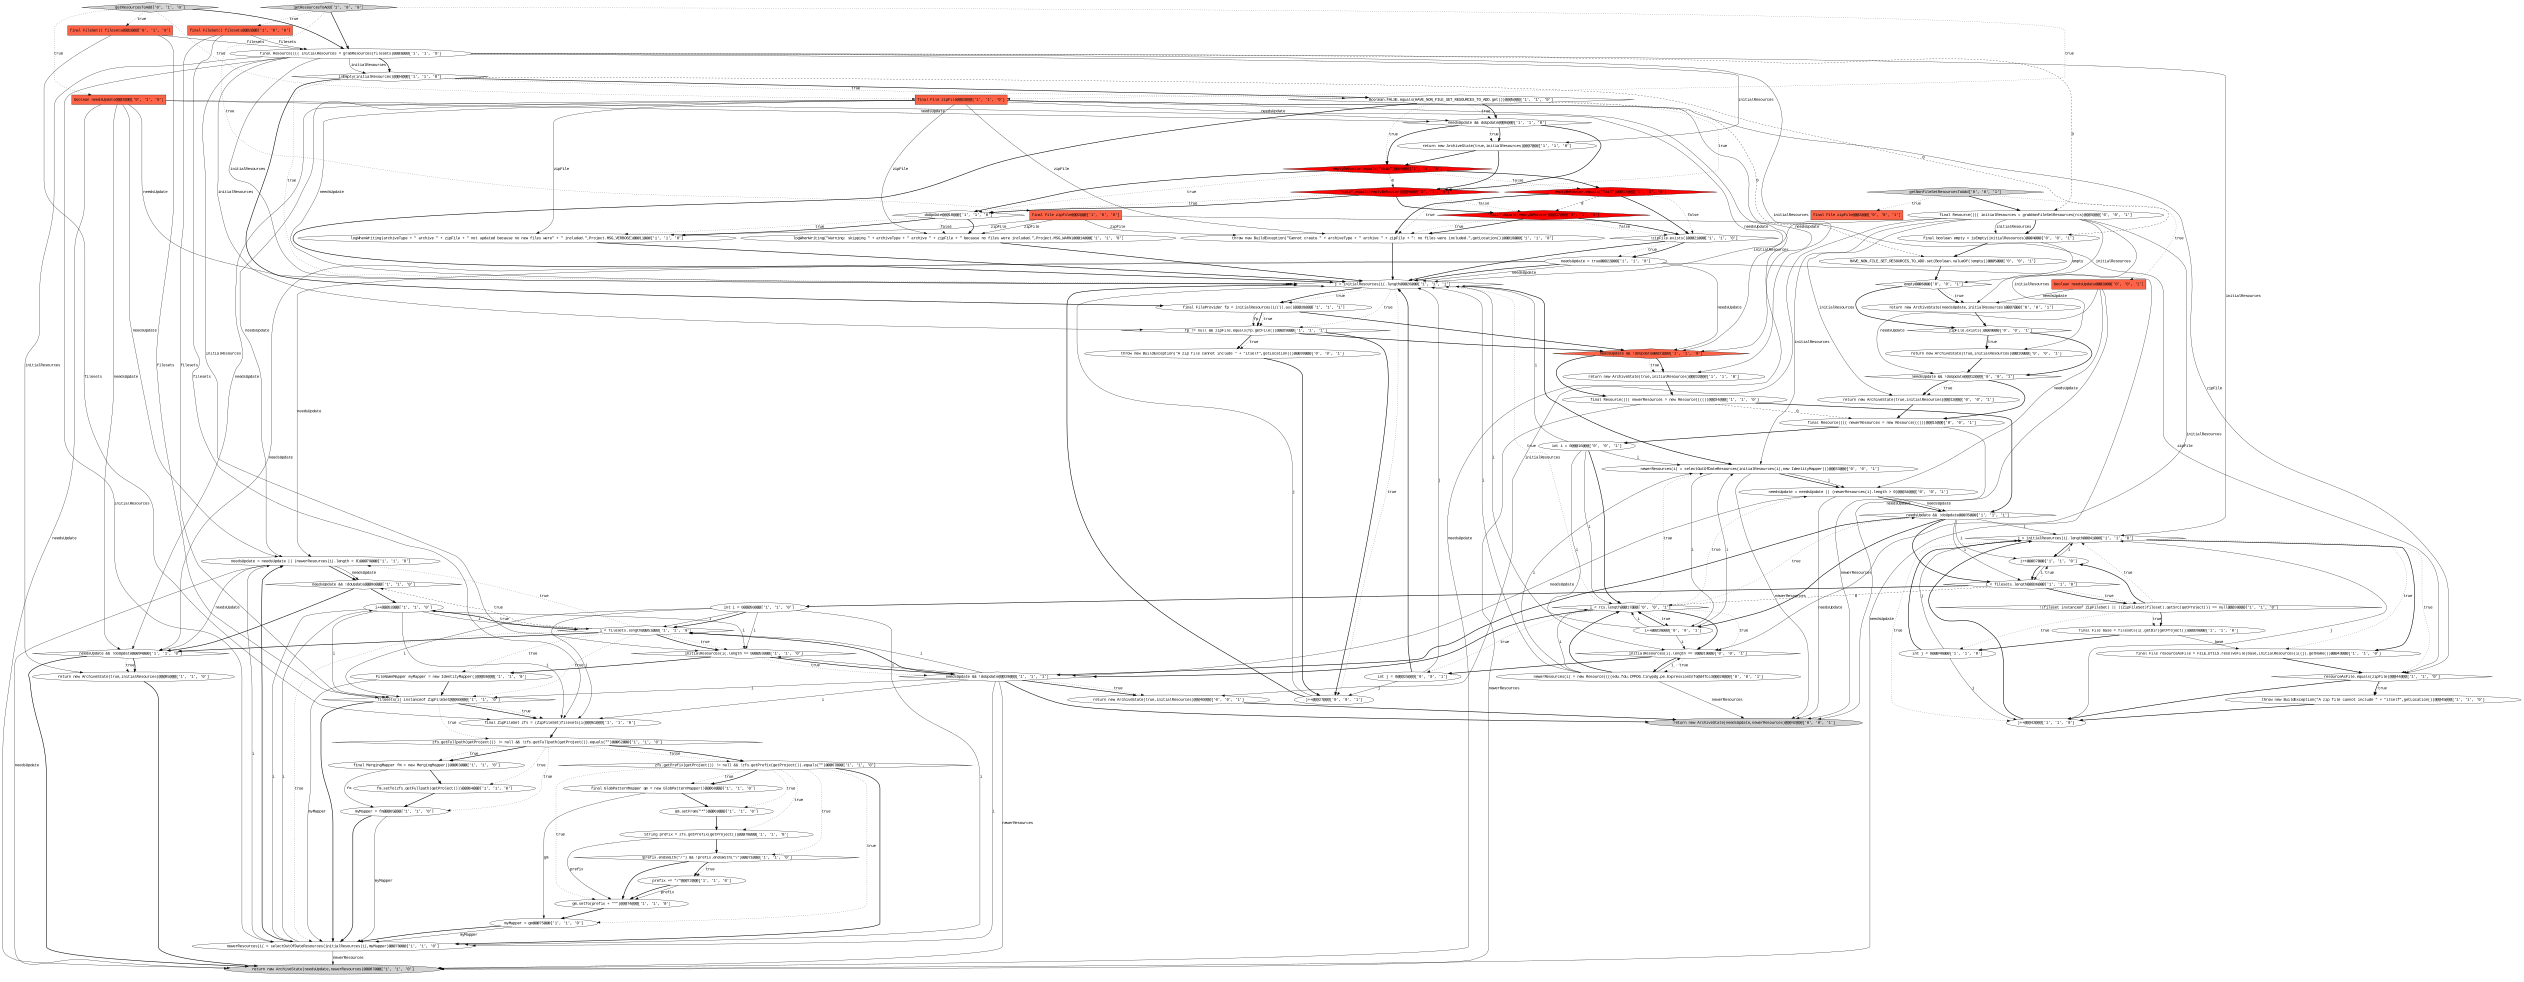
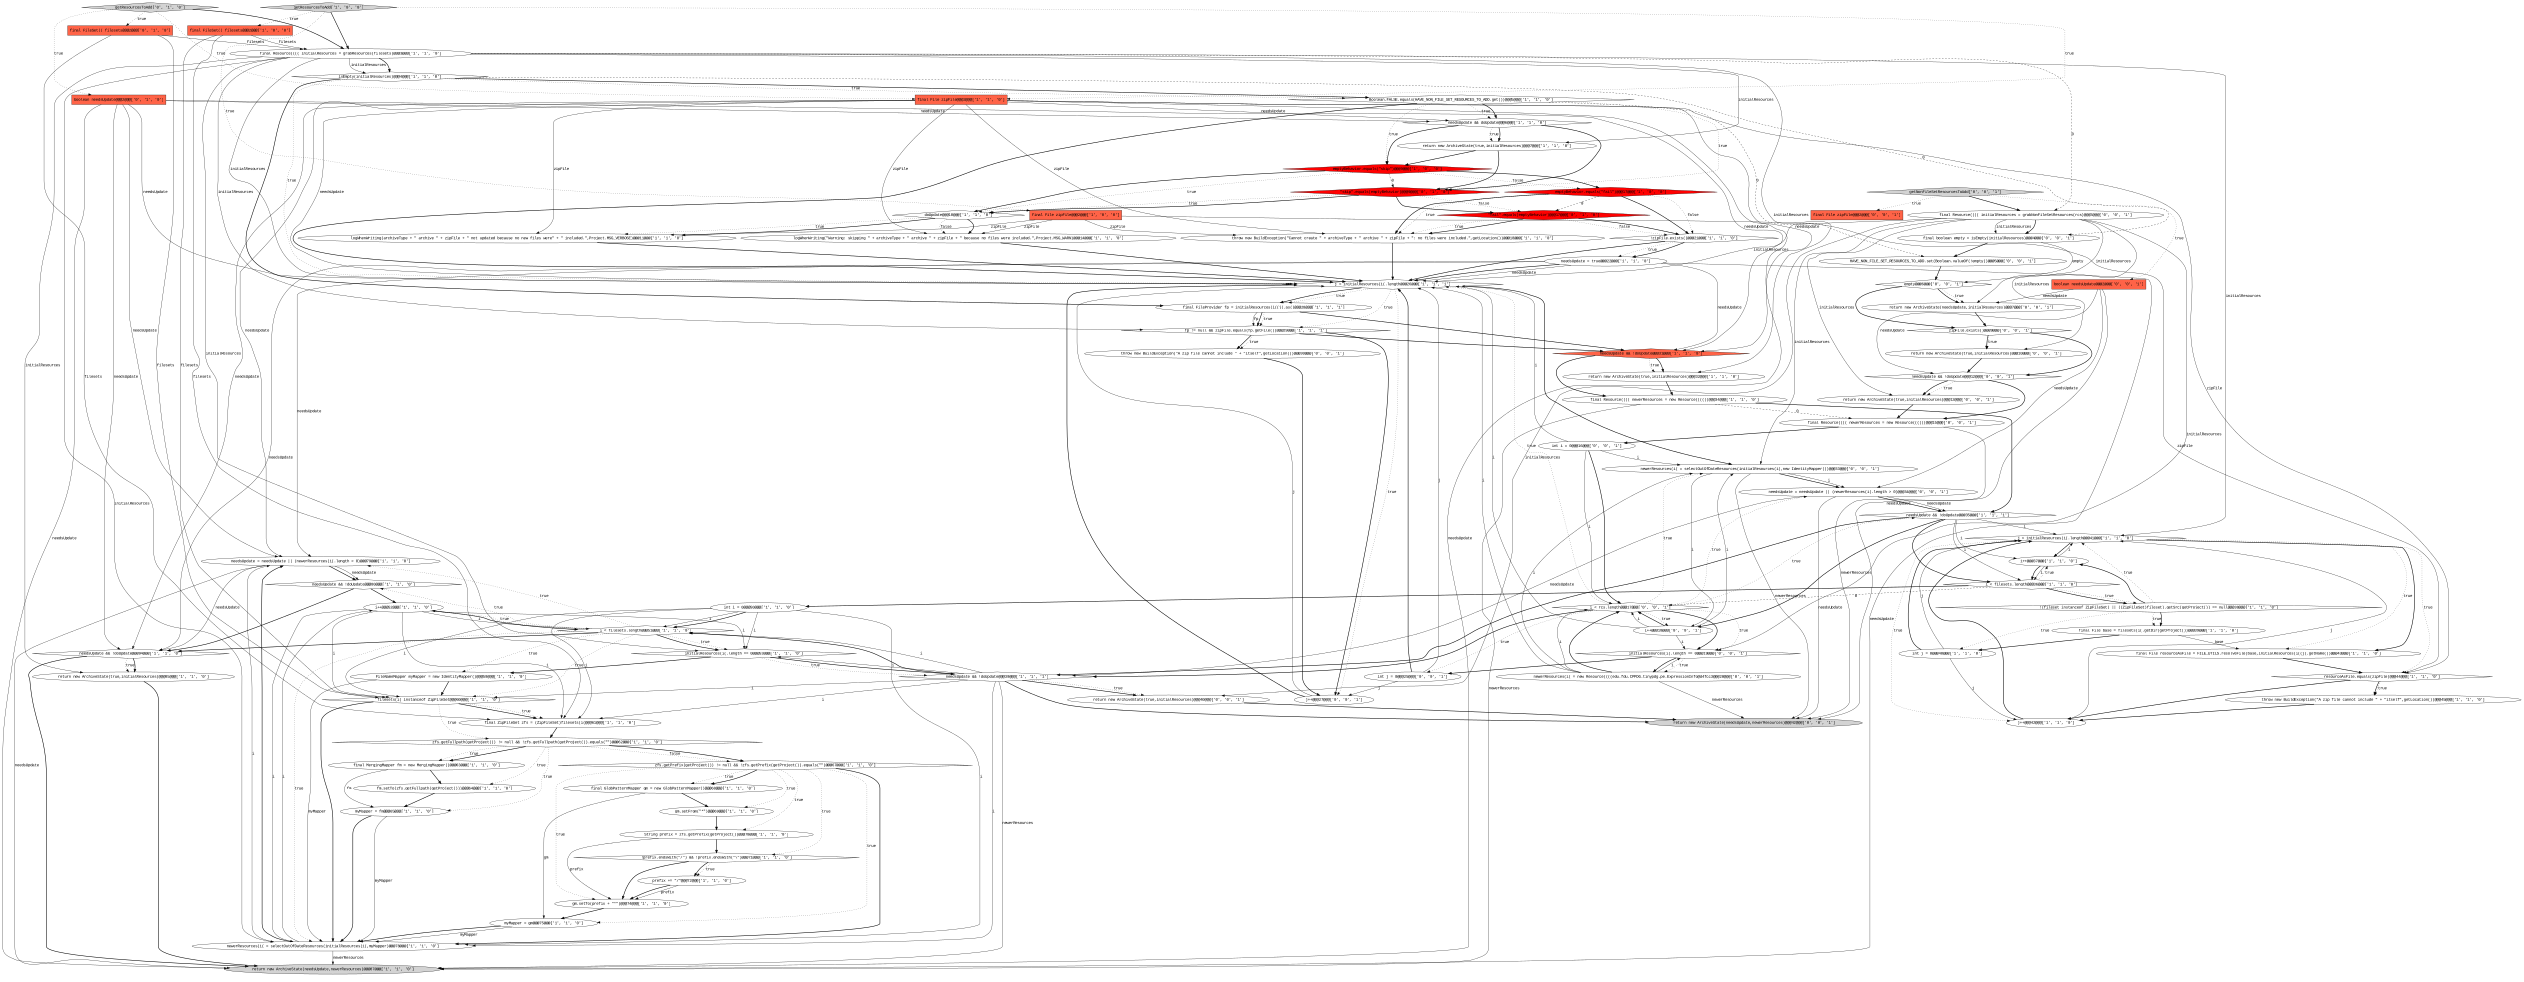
edge "int i = 0@@@16@@@['0', '0', '1']" -> "initialResources(i(.length == 0@@@19@@@['0', '0', '1']": removed, label "i"
edge "i < filesets.length@@@51@@@['1', '1', '0']" -> "needsUpdate && !doUpdate@@@80@@@['1', '1', '0']": style dashed -> dotted
